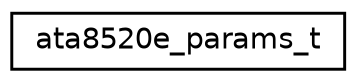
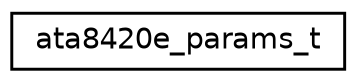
node "ata8520e_params_t": label "ata8520e_params_t" -> "ata8420e_params_t"
